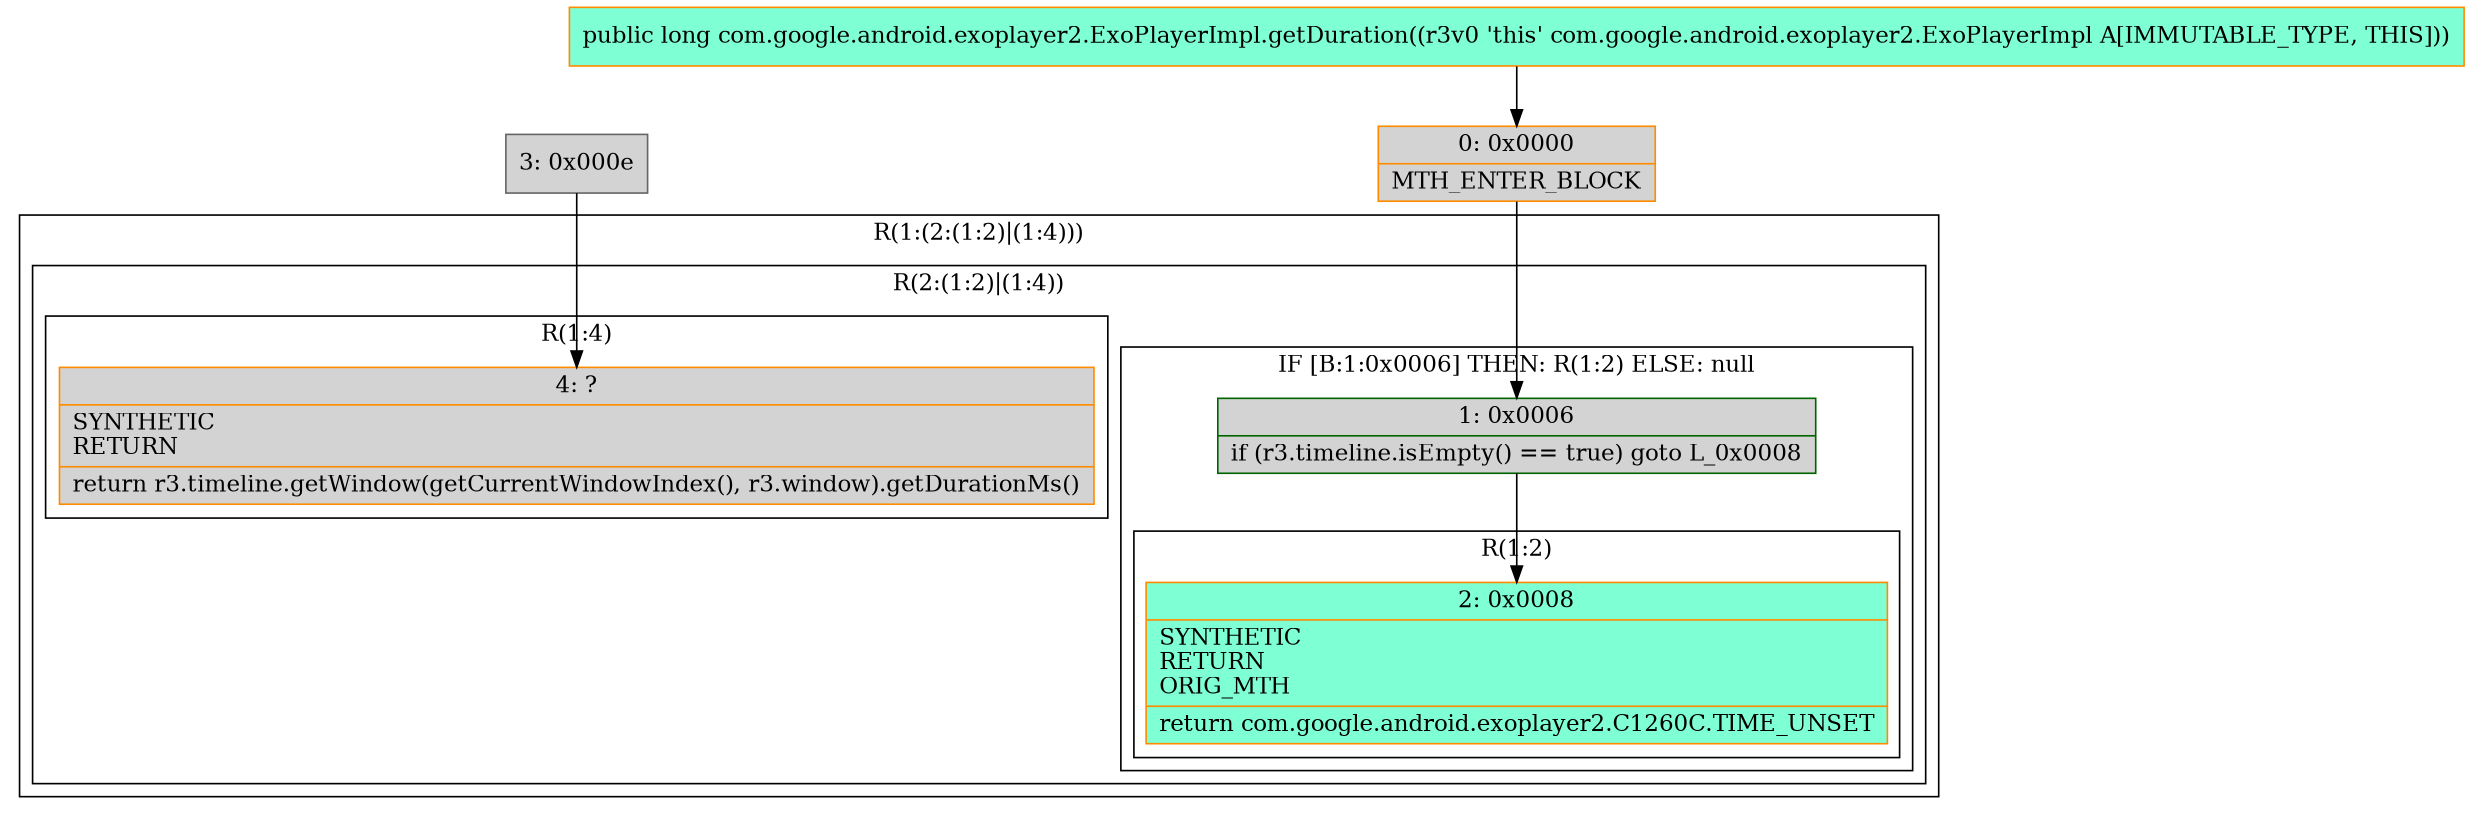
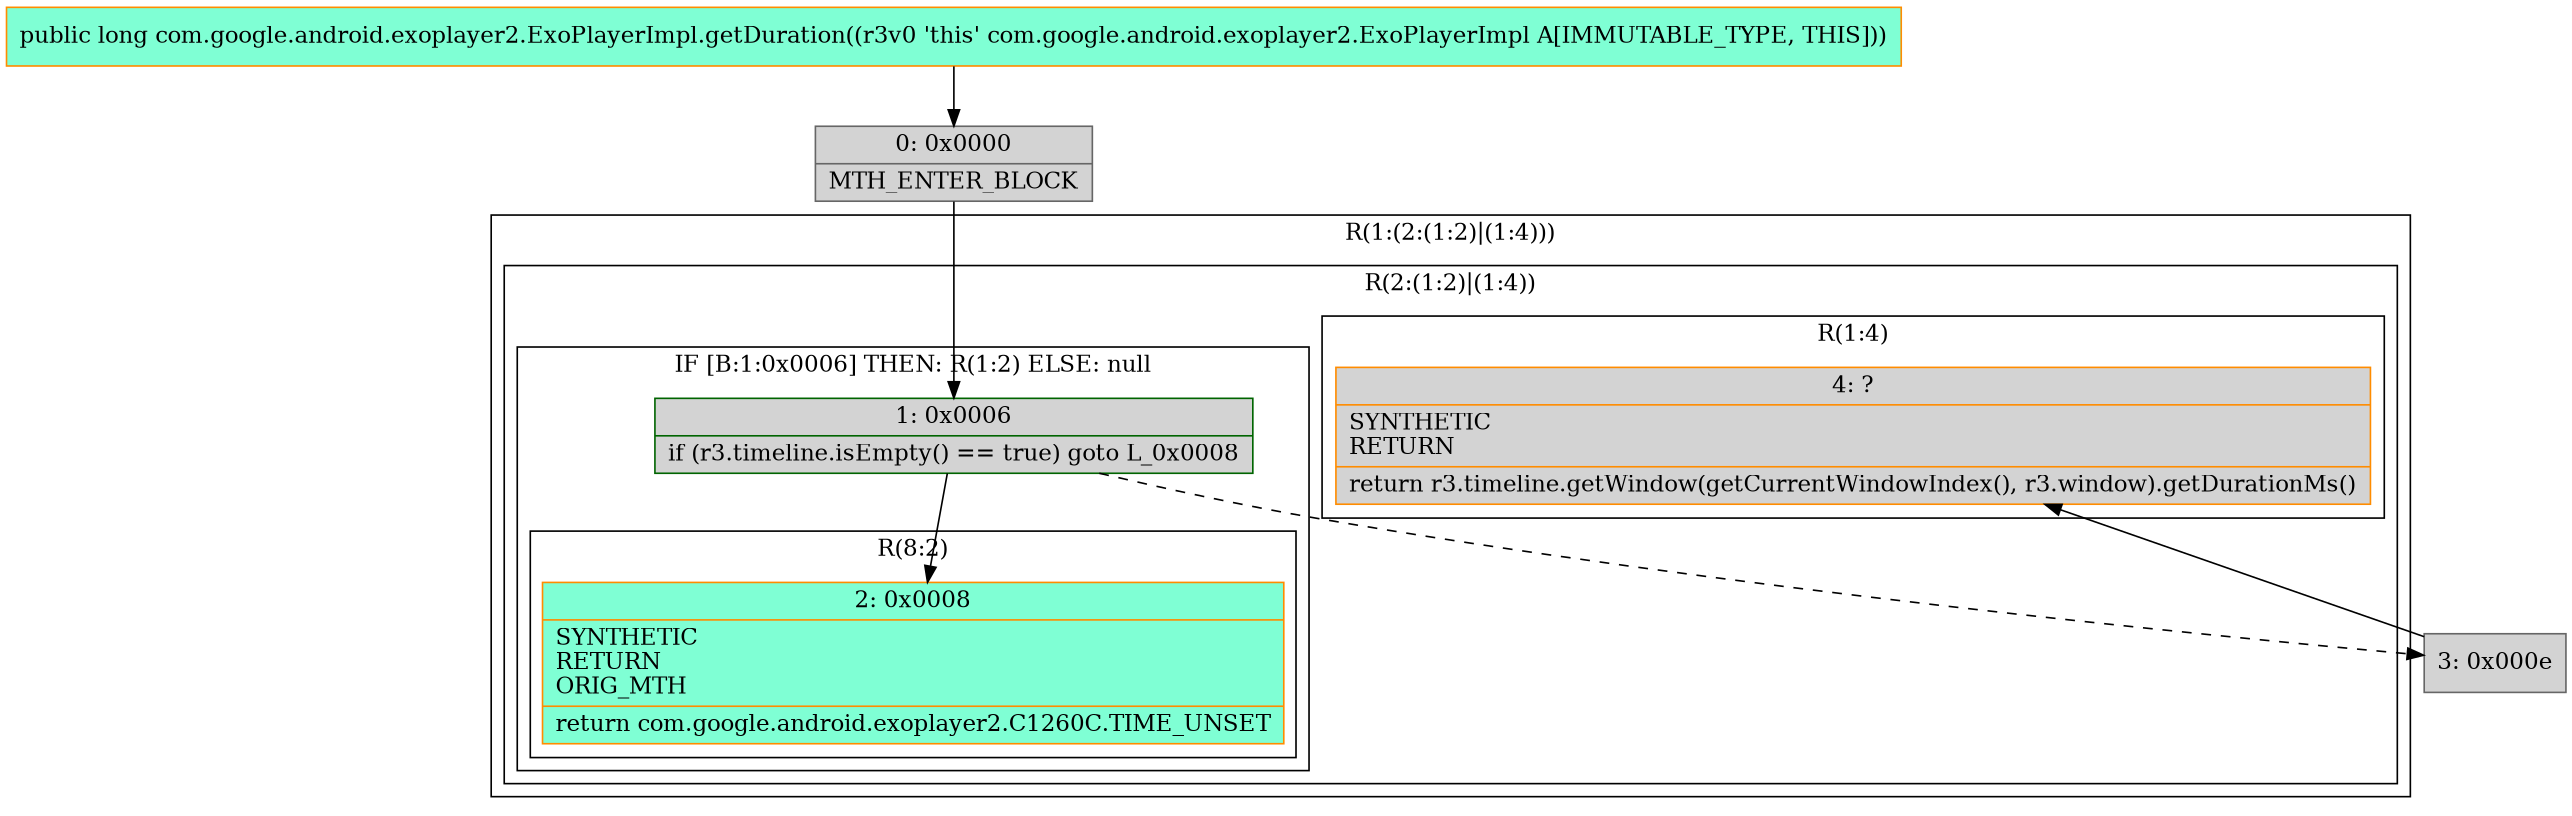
node "0: 0x0000": color darkorange -> gray40
cluster "R(1:2)": label "R(1:2)" -> "R(8:2)"
edge "1: 0x0006" -> "3: 0x000e": added
